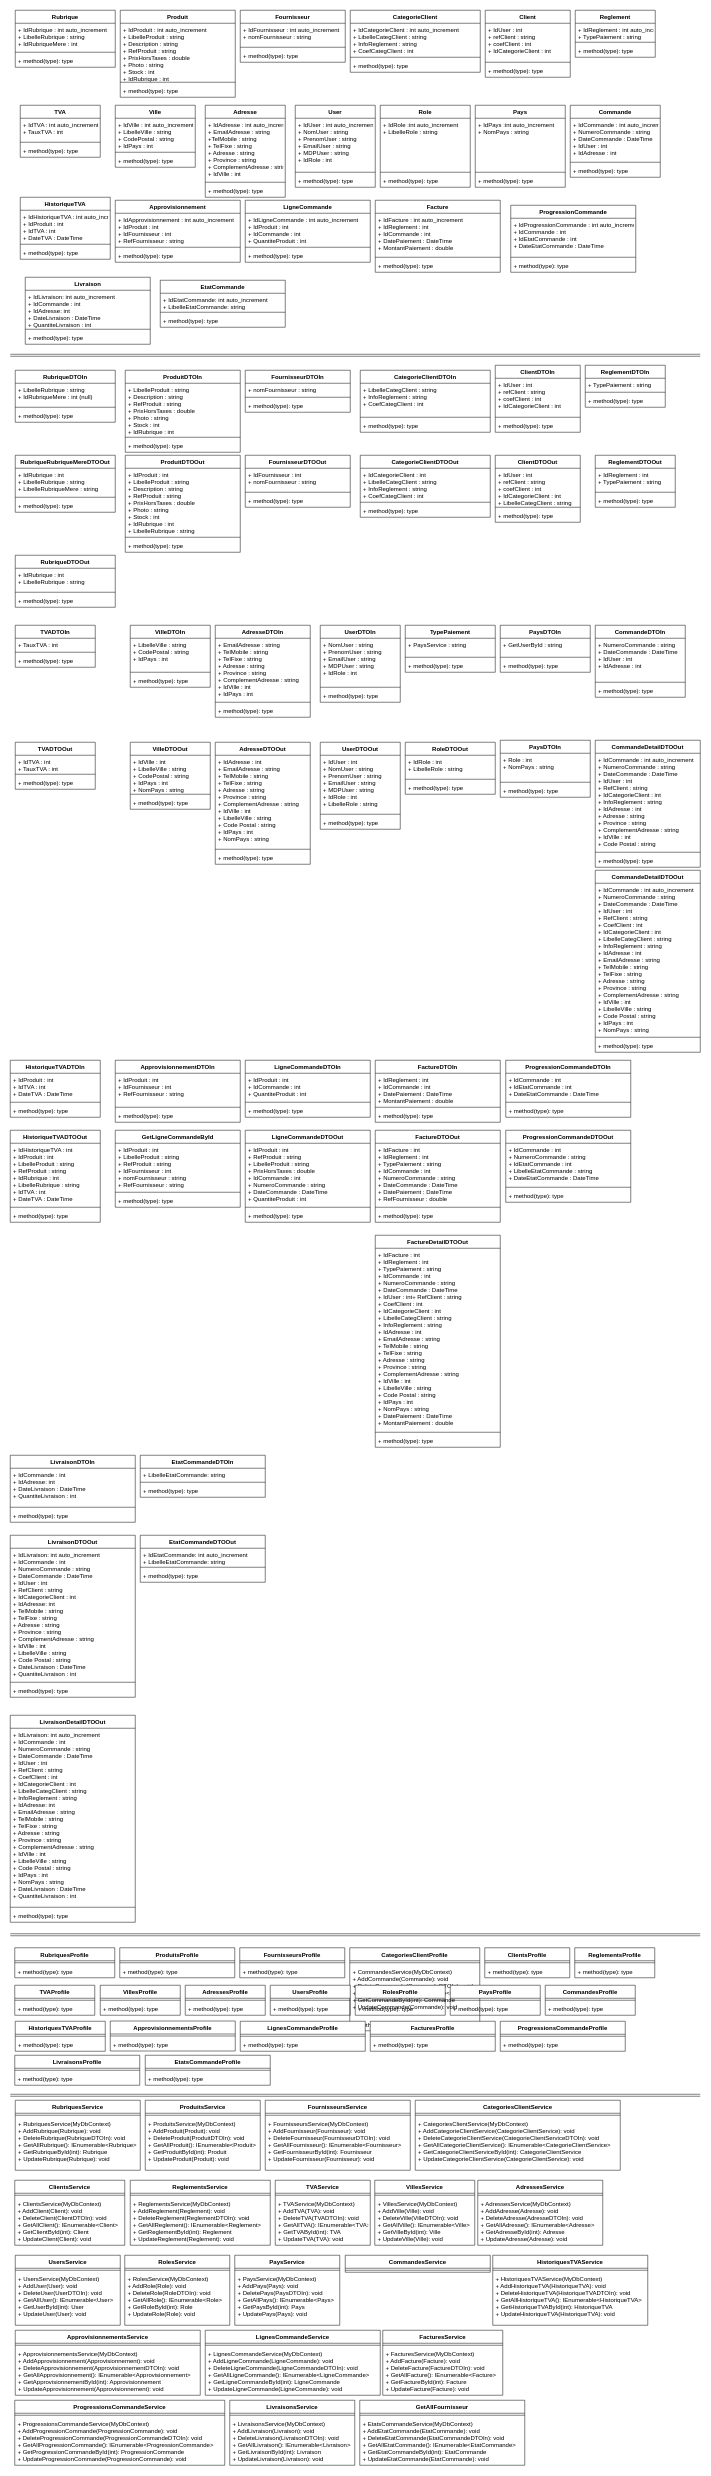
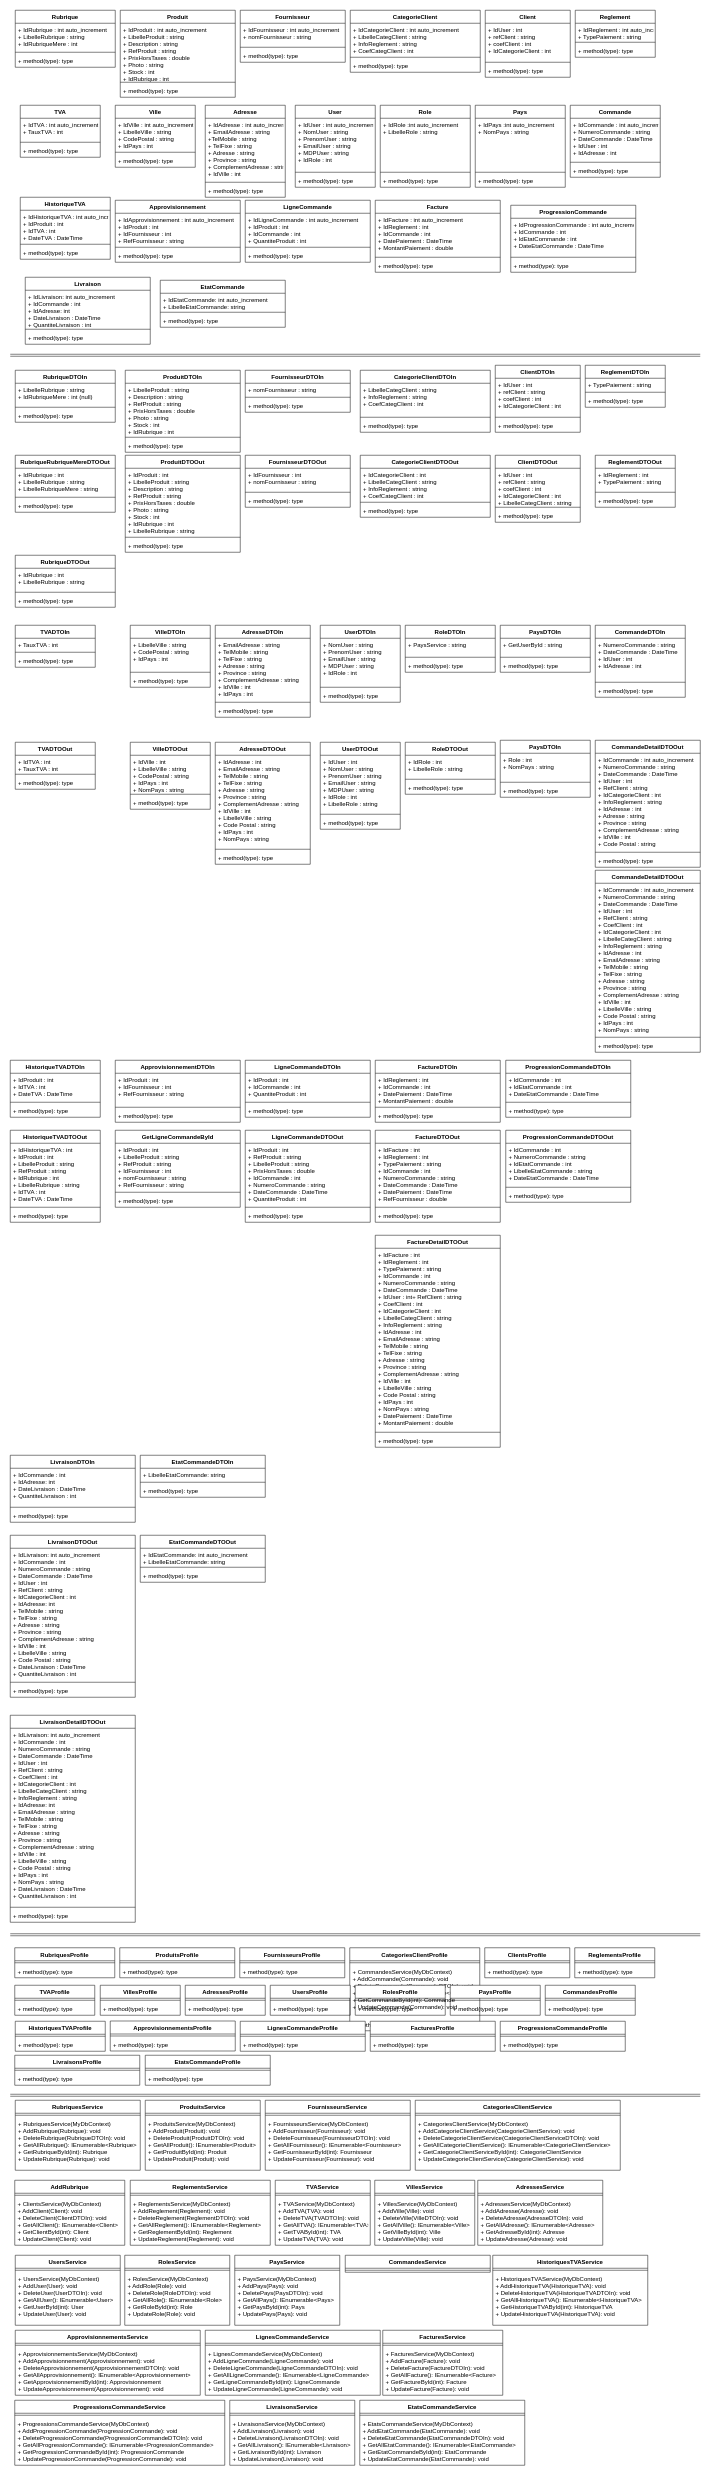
node "TypePaiement": label "TypePaiement" -> "RoleDTOIn"
node "ClientsService": label "ClientsService" -> "AddRubrique"
node "GetAllFournisseur": label "GetAllFournisseur" -> "EtatsCommandeService"
